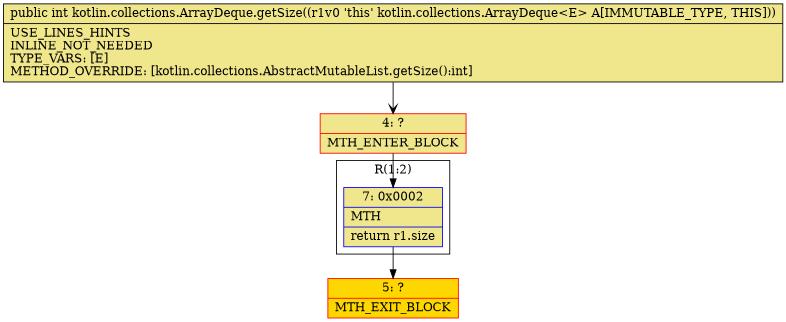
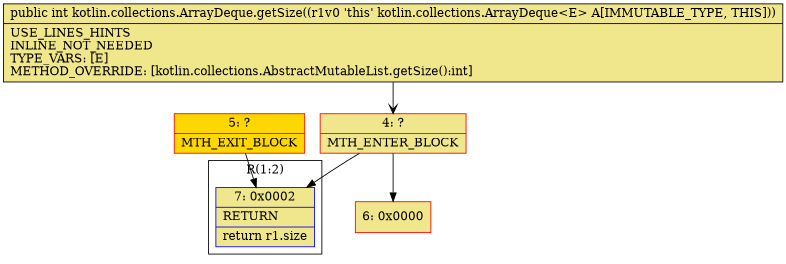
node "7: 0x0002": text "MTH" -> "RETURN"
node "6: 0x0000": added
edge "7: 0x0002" -> "5: ?": reversed
